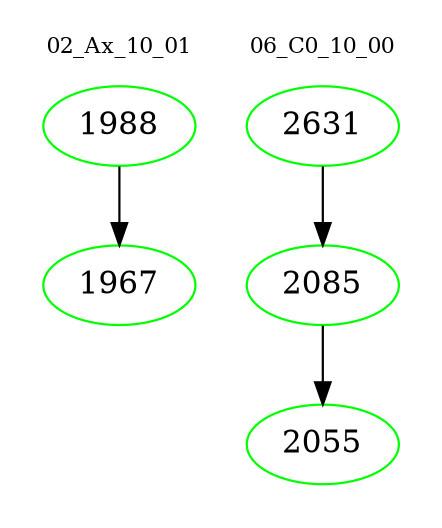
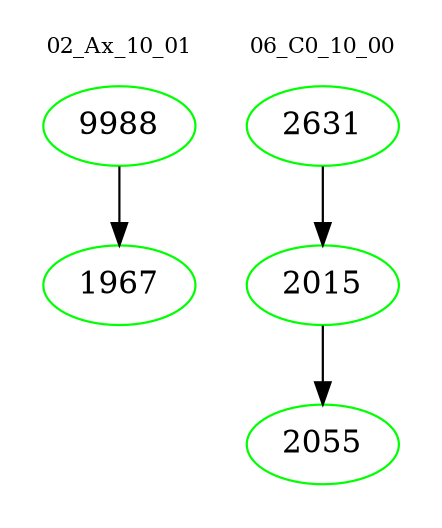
node "1988": label "1988" -> "9988"
node "2085": label "2085" -> "2015"
